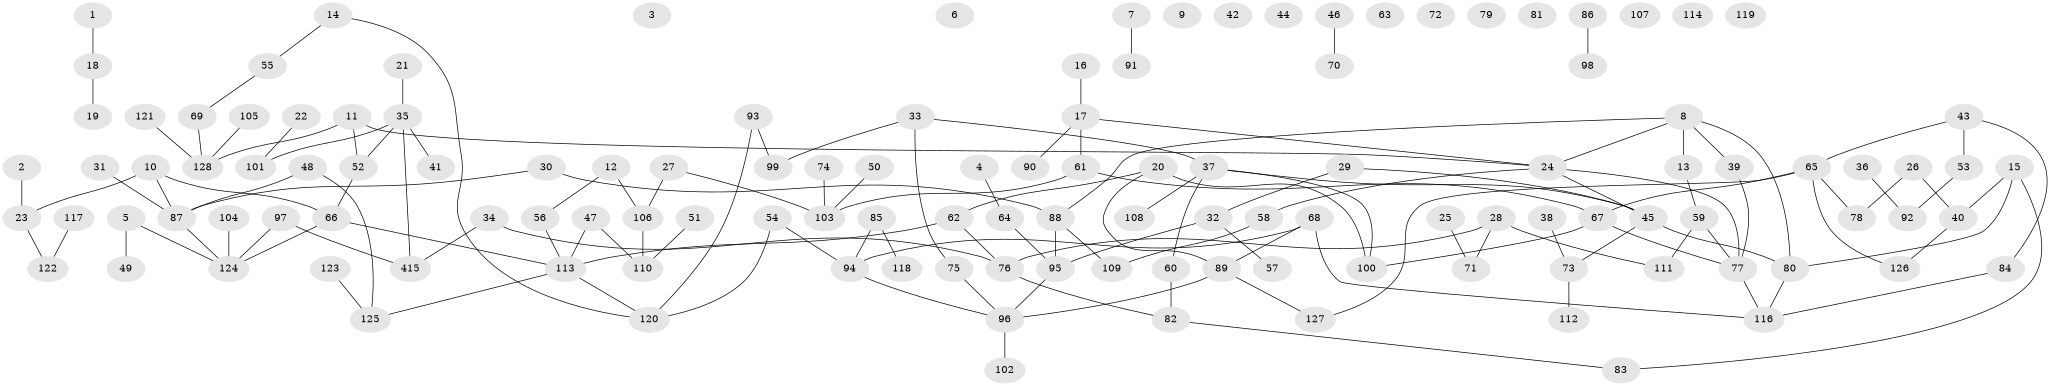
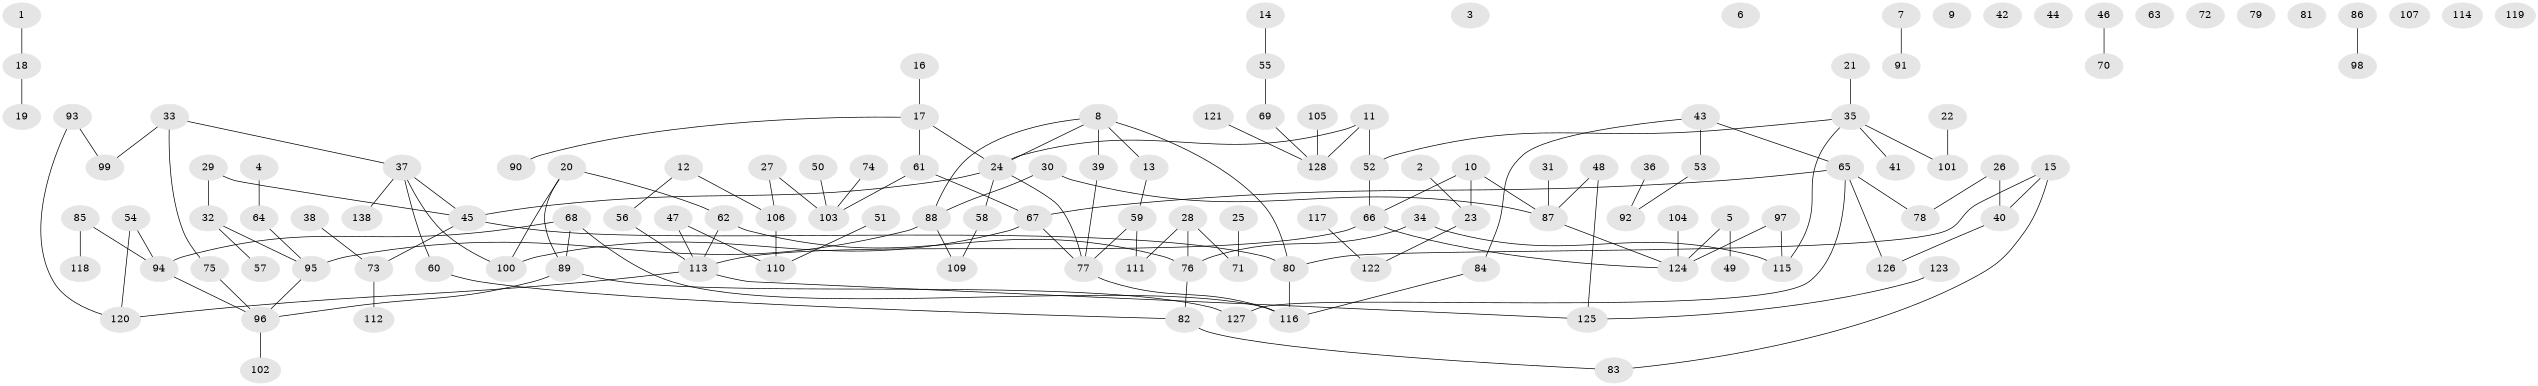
edge "14" -- "120": removed
node "108": label "108" -> "138"
node "415": label "415" -> "115"
